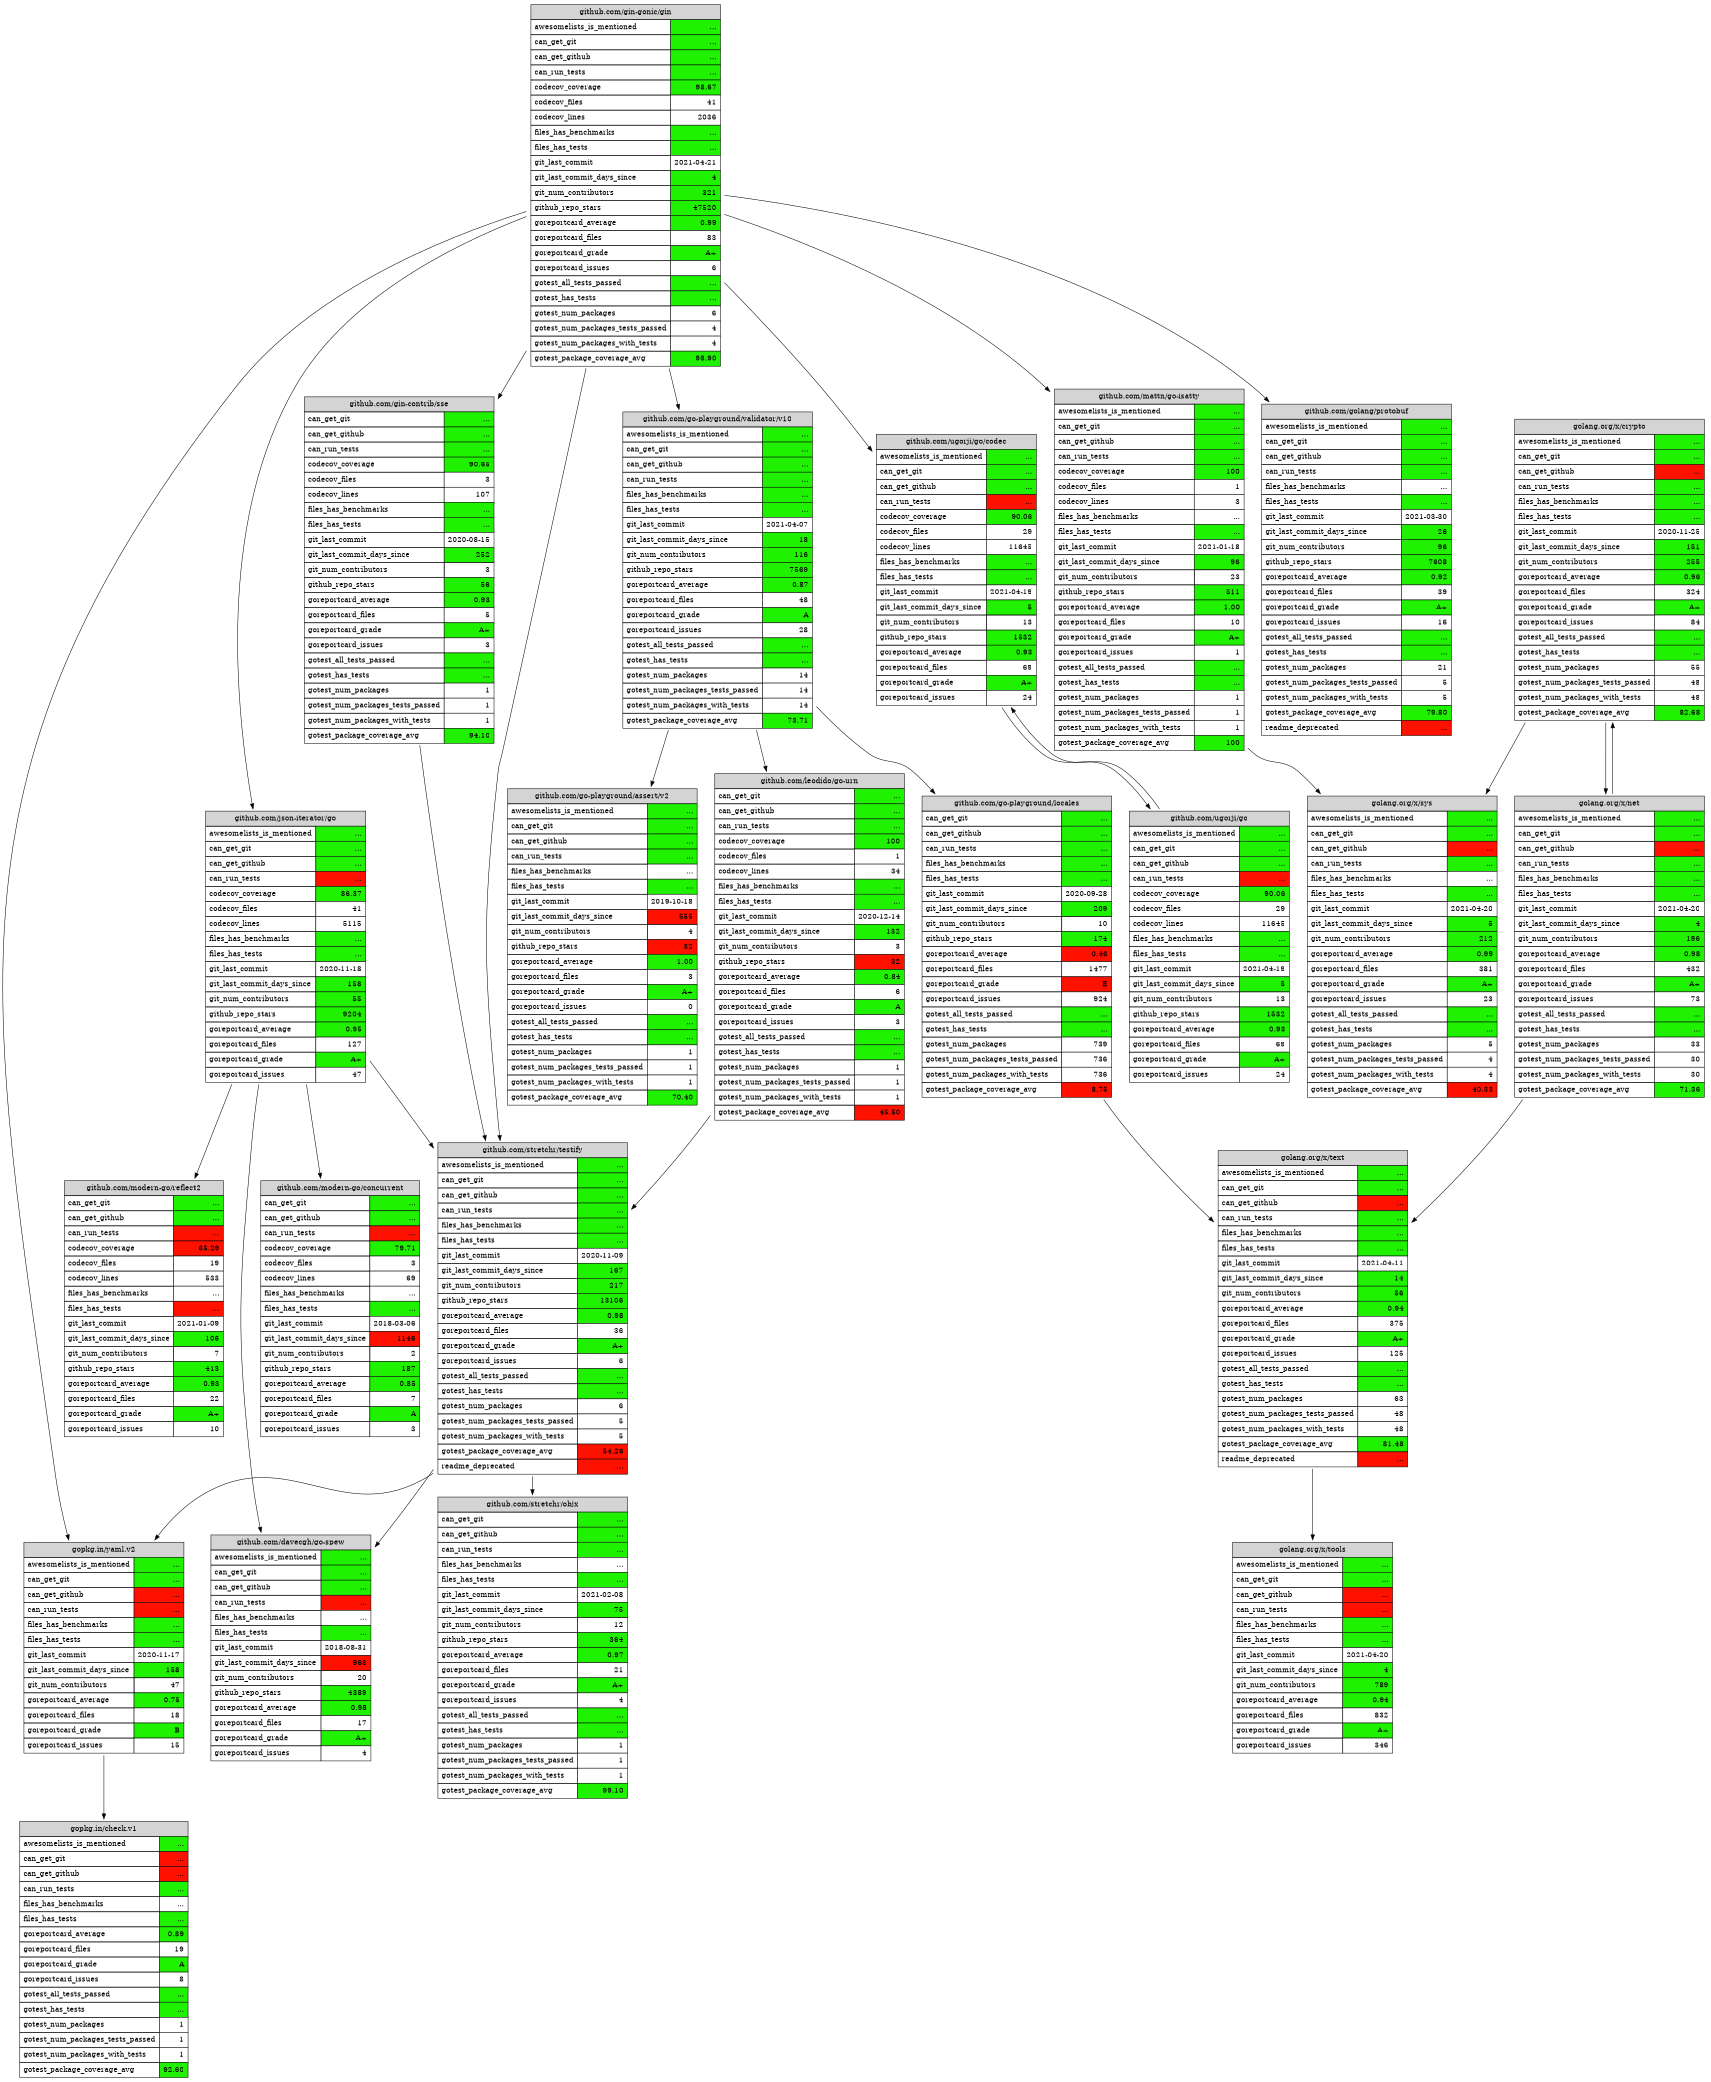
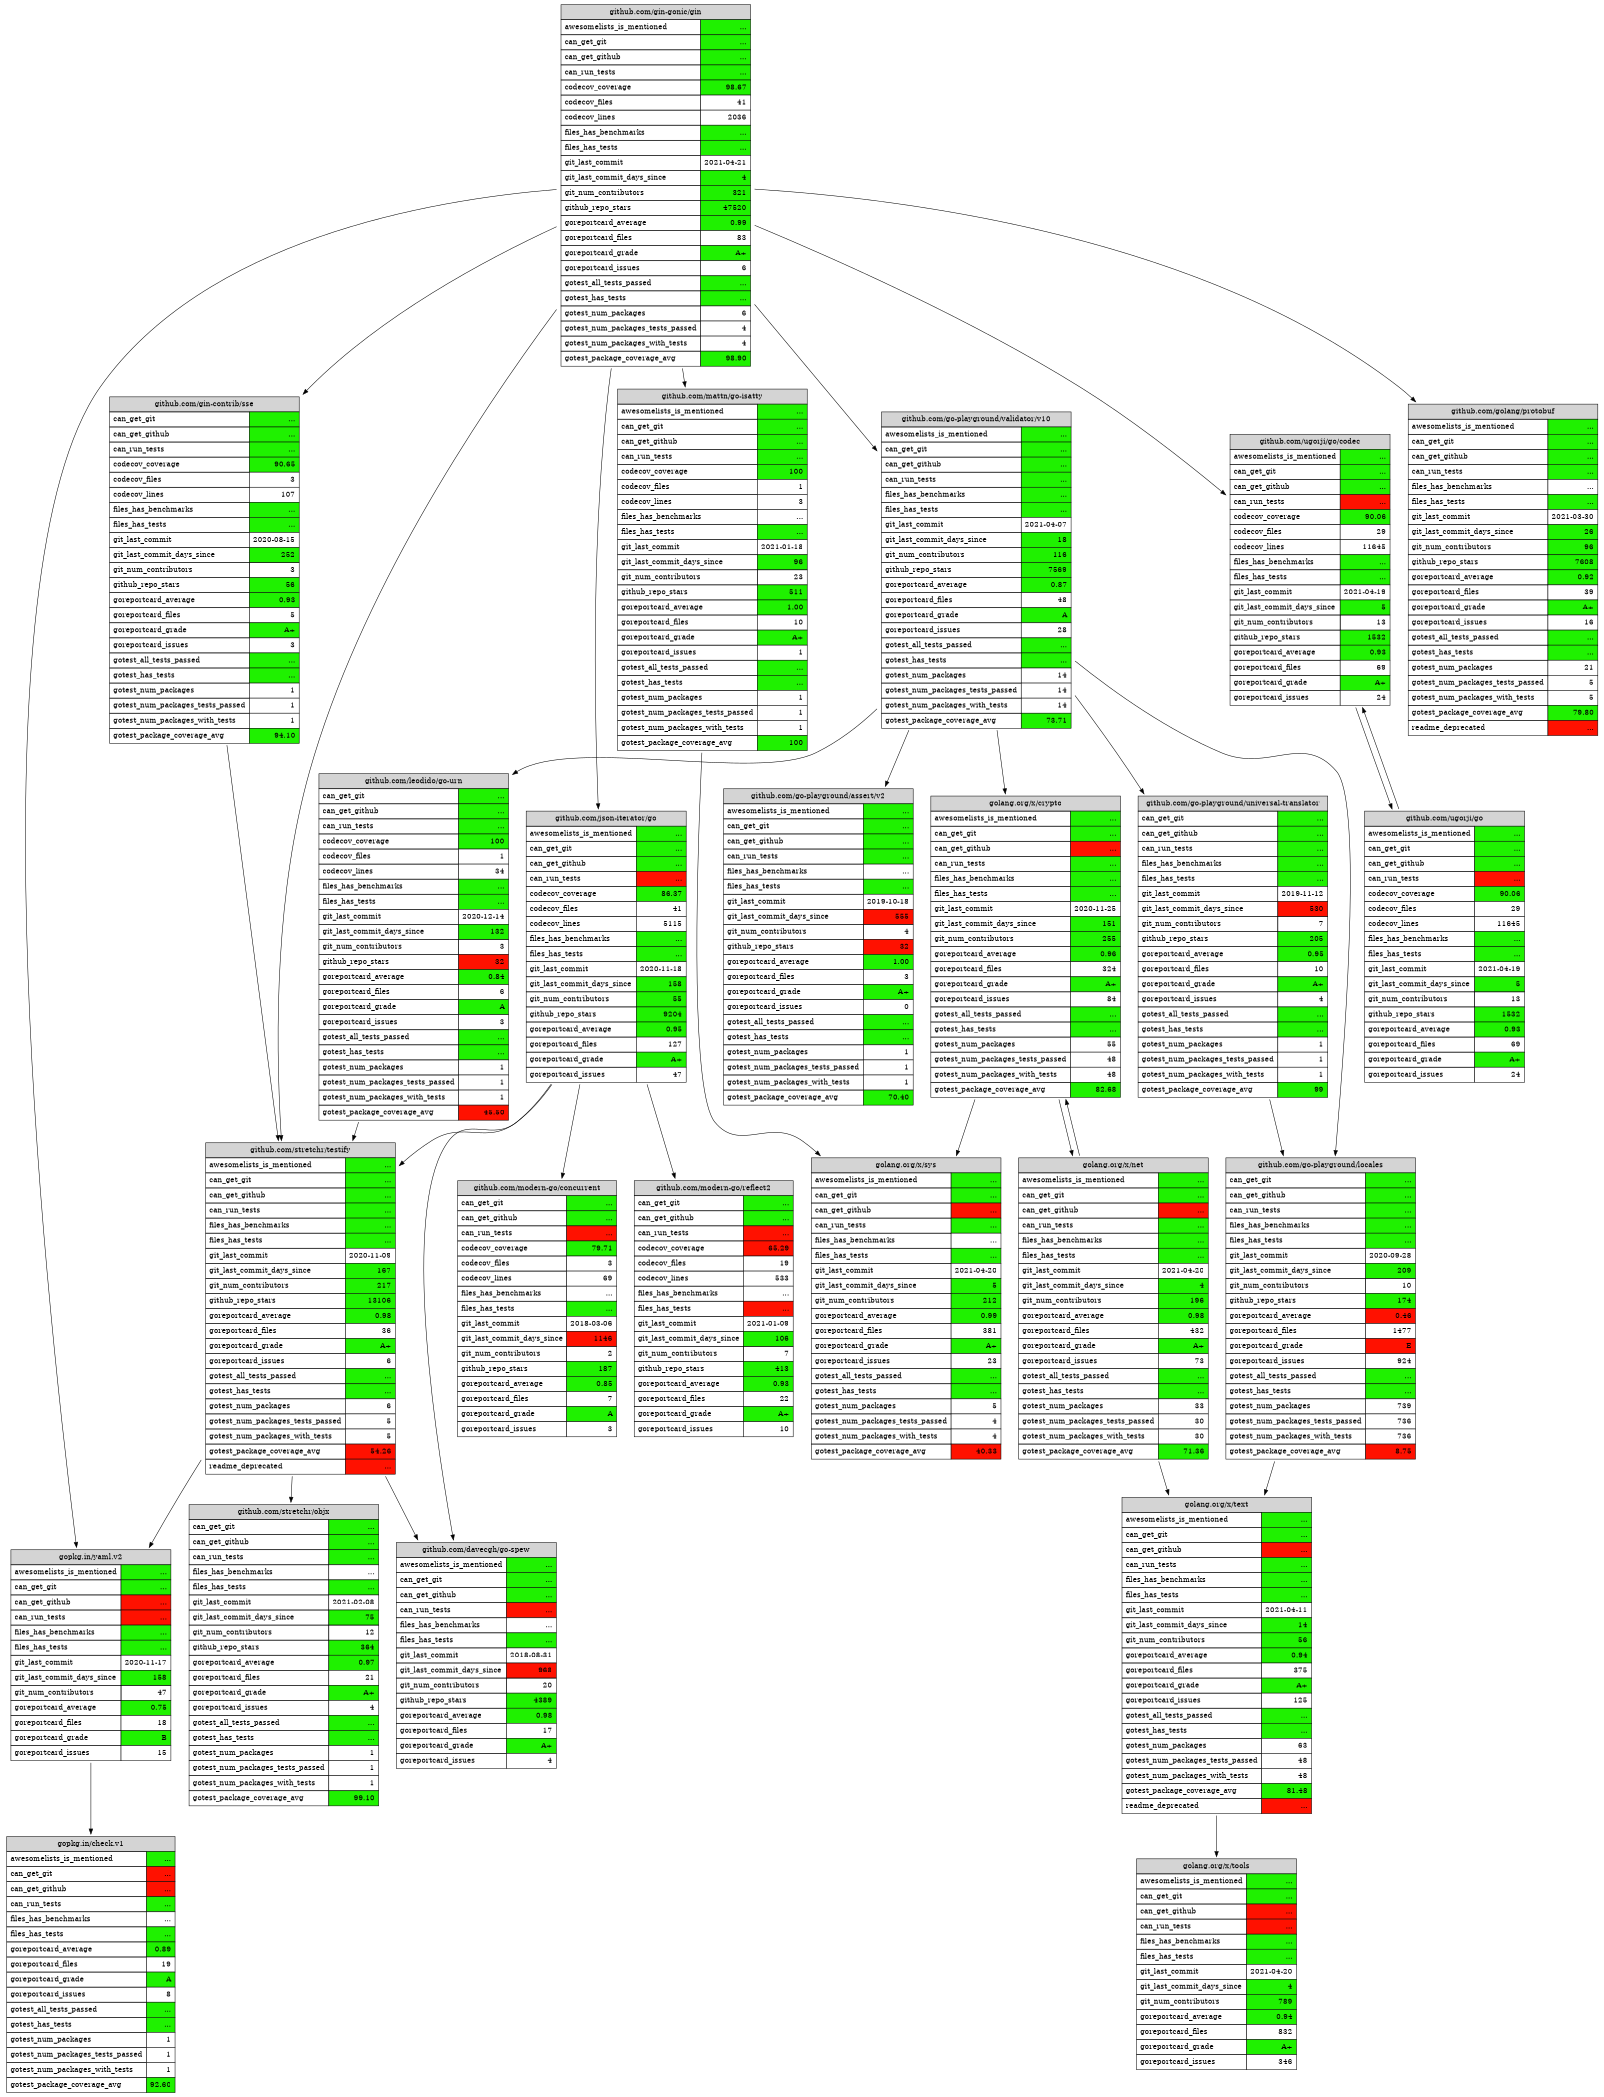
edge "github.com/go-playground/validator/v10" -> "golang.org/x/crypto": added
node "github.com/go-playground/universal-translator": added
